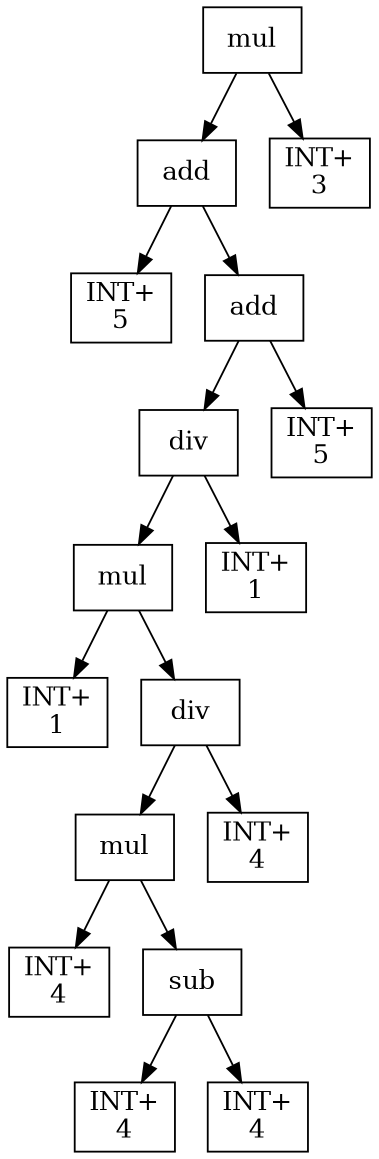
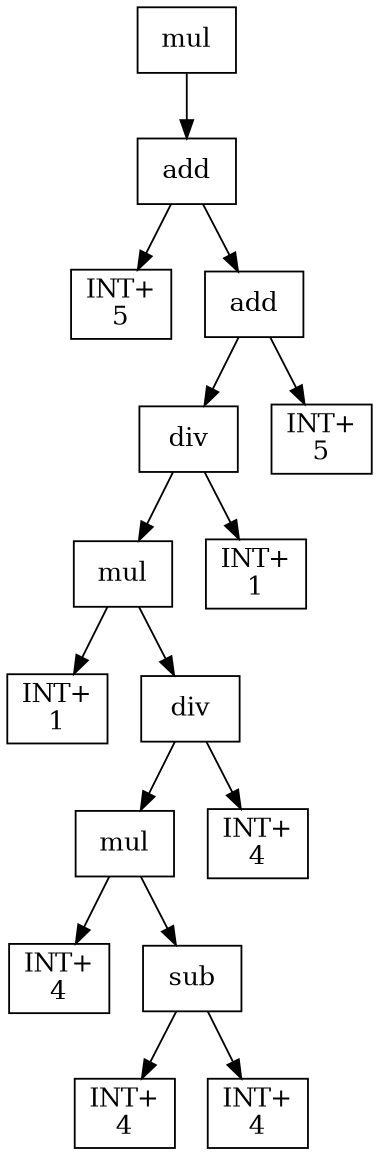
node "INT+ 3": removed
